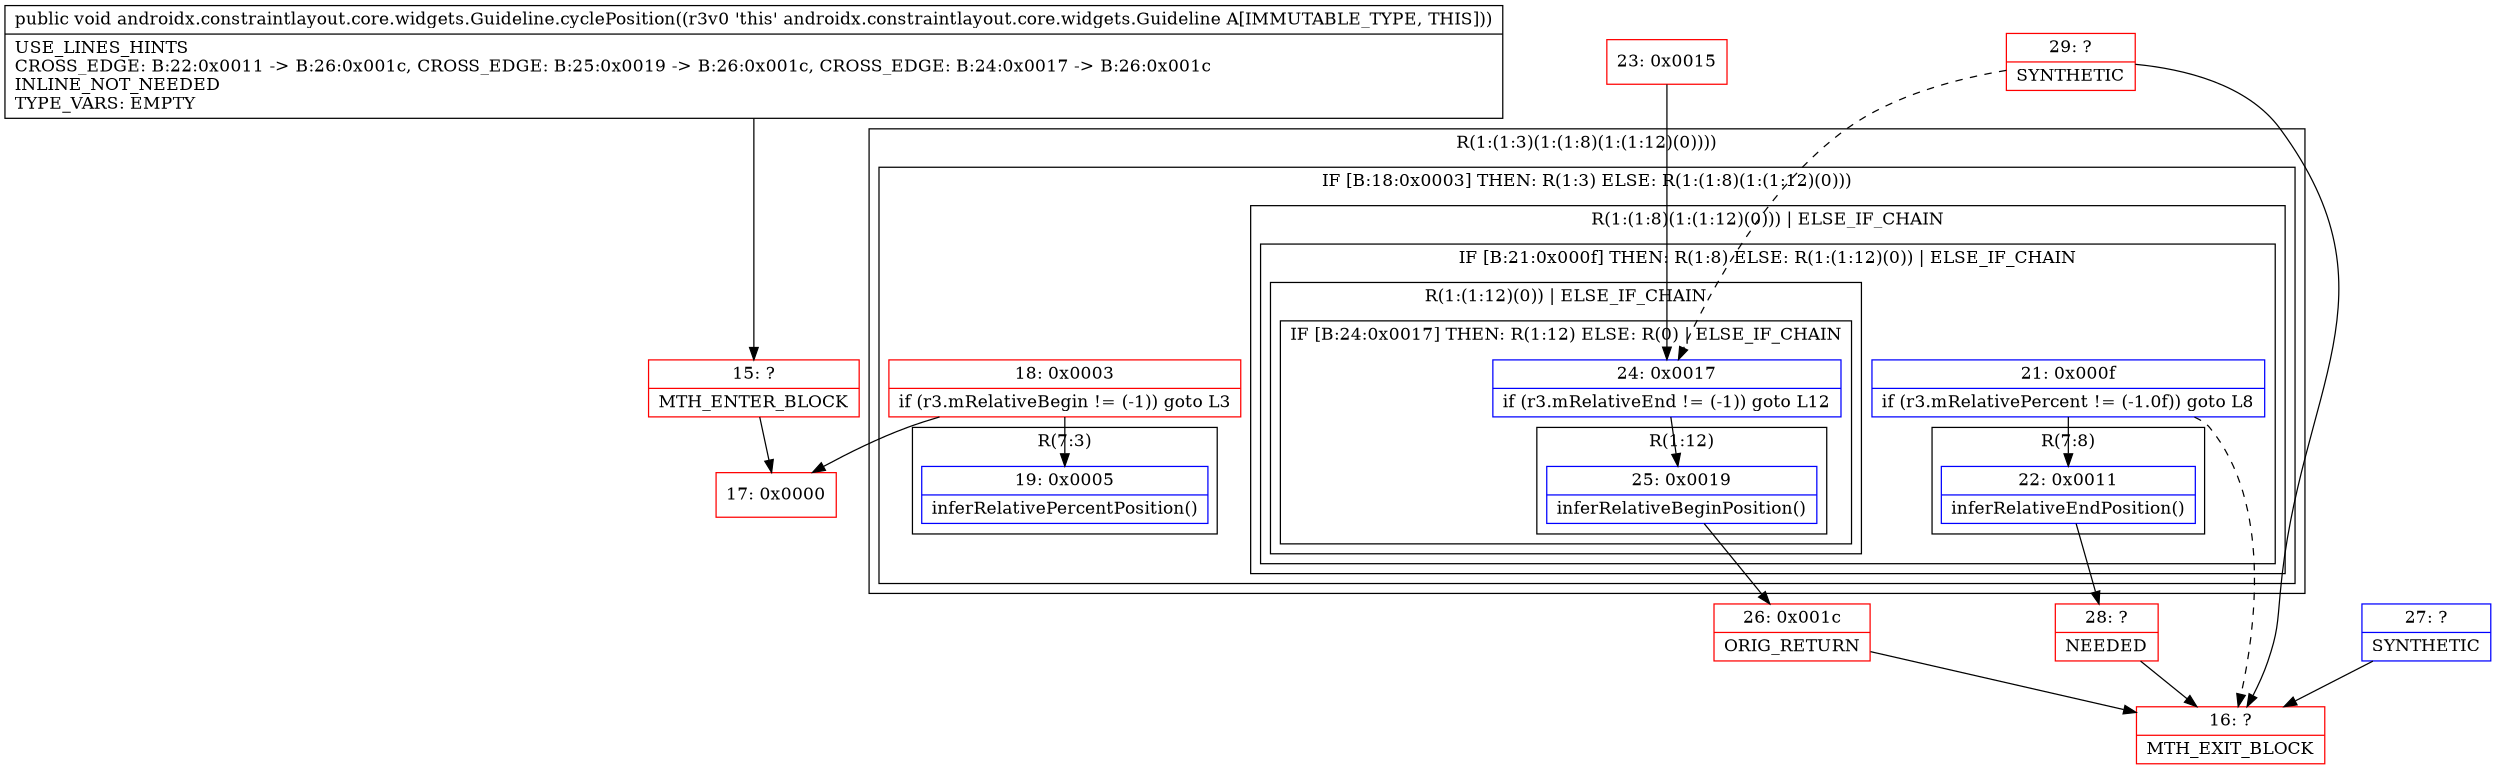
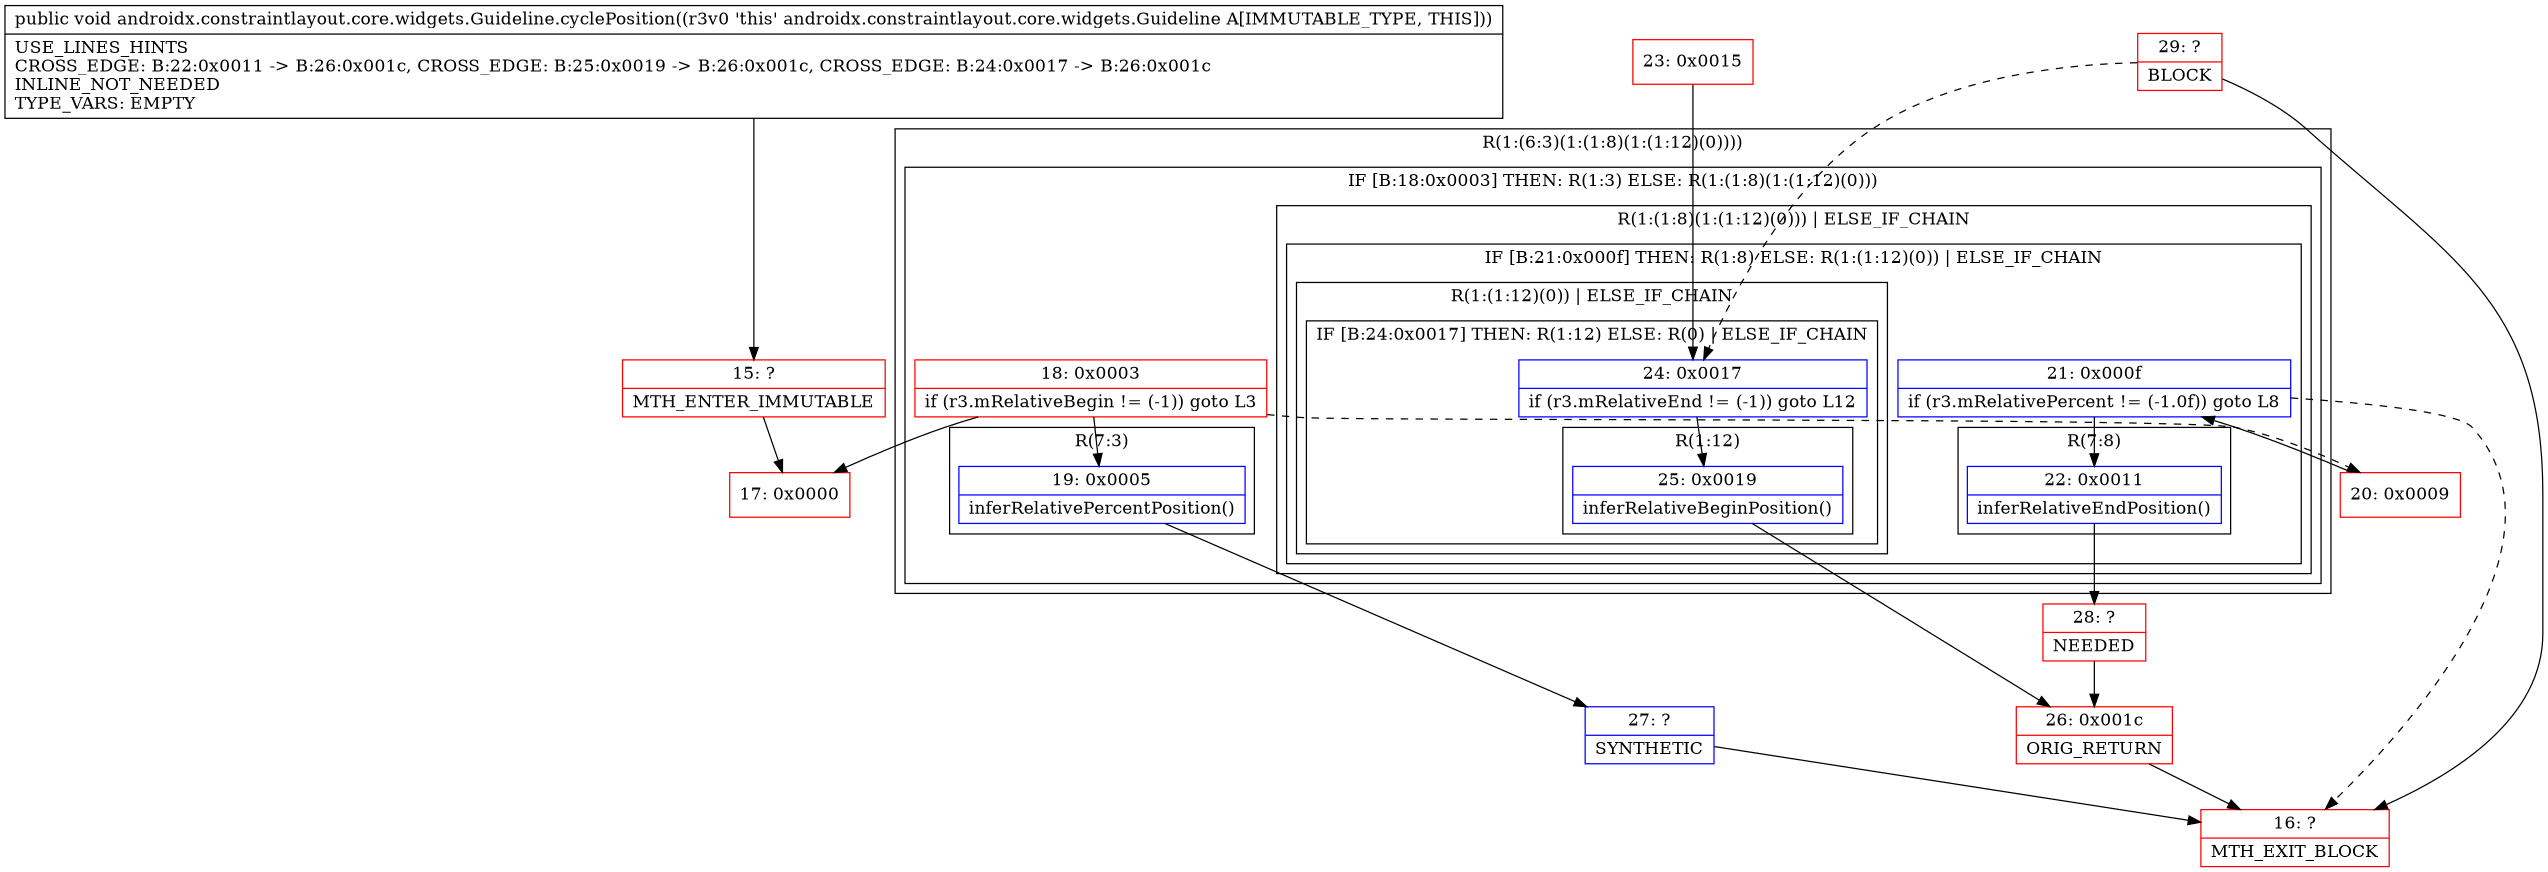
node "29: ?": text "SYNTHETIC" -> "BLOCK"
cluster "R(1:(1:3)(1:(1:8)(1:(1:12)(0))))": label "R(1:(1:3)(1:(1:8)(1:(1:12)(0))))" -> "R(1:(6:3)(1:(1:8)(1:(1:12)(0))))"
node "15: ?": text "MTH_ENTER_BLOCK" -> "MTH_ENTER_IMMUTABLE"
node "20: 0x0009": added
edge "19: 0x0005" -> "27: ?": added
edge "28: ?" -> "16: ?": now "28: ?" -> "26: 0x001c"
